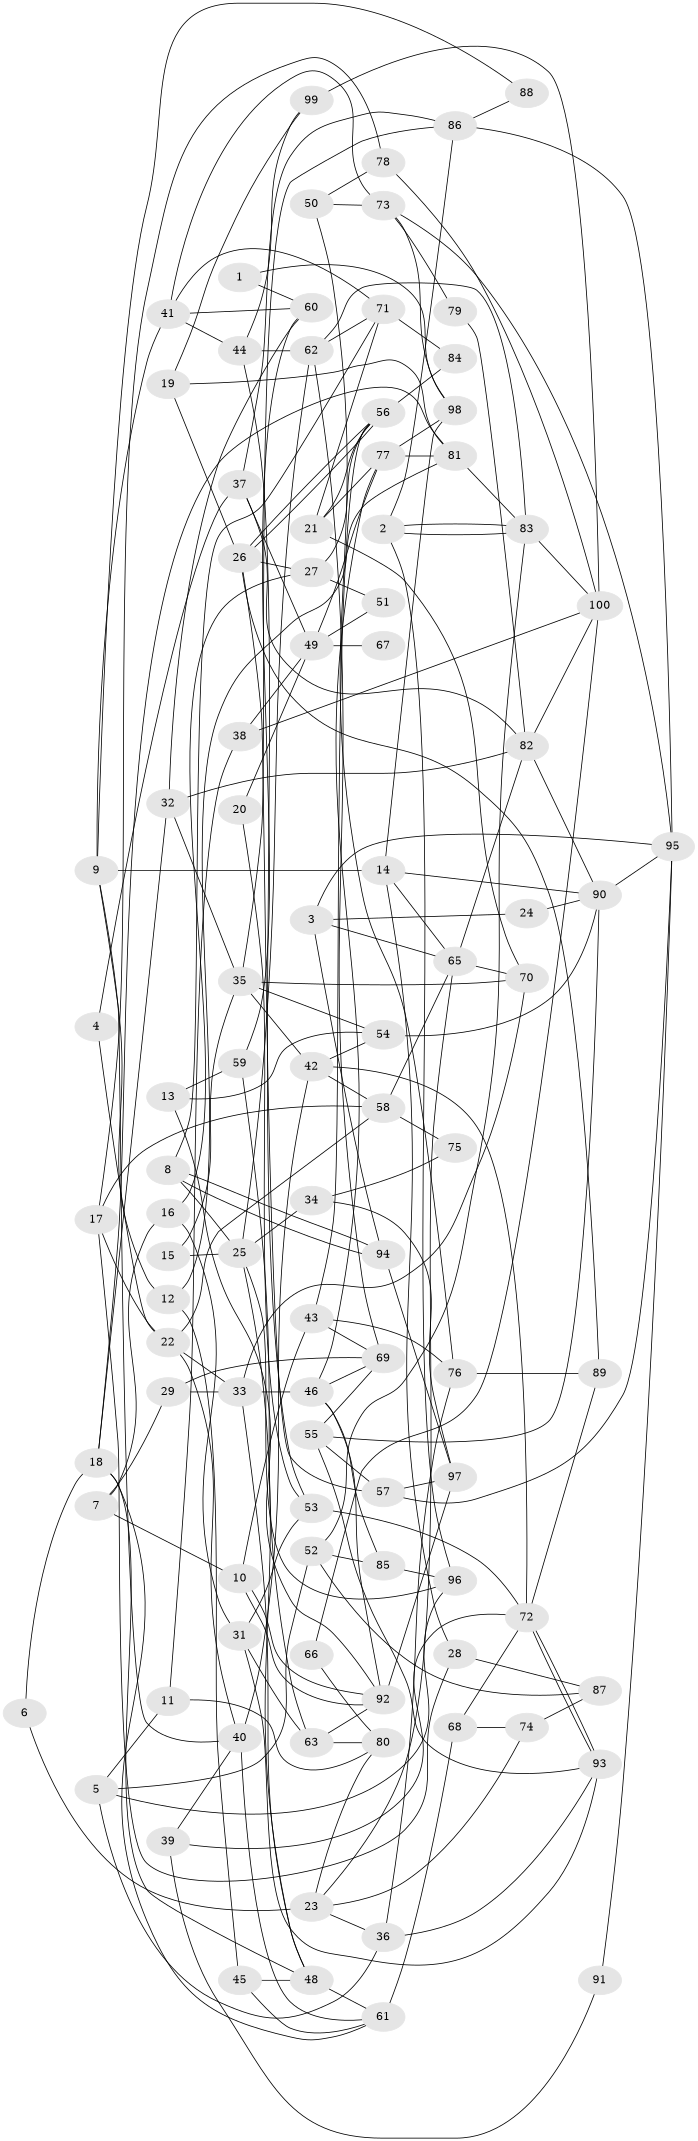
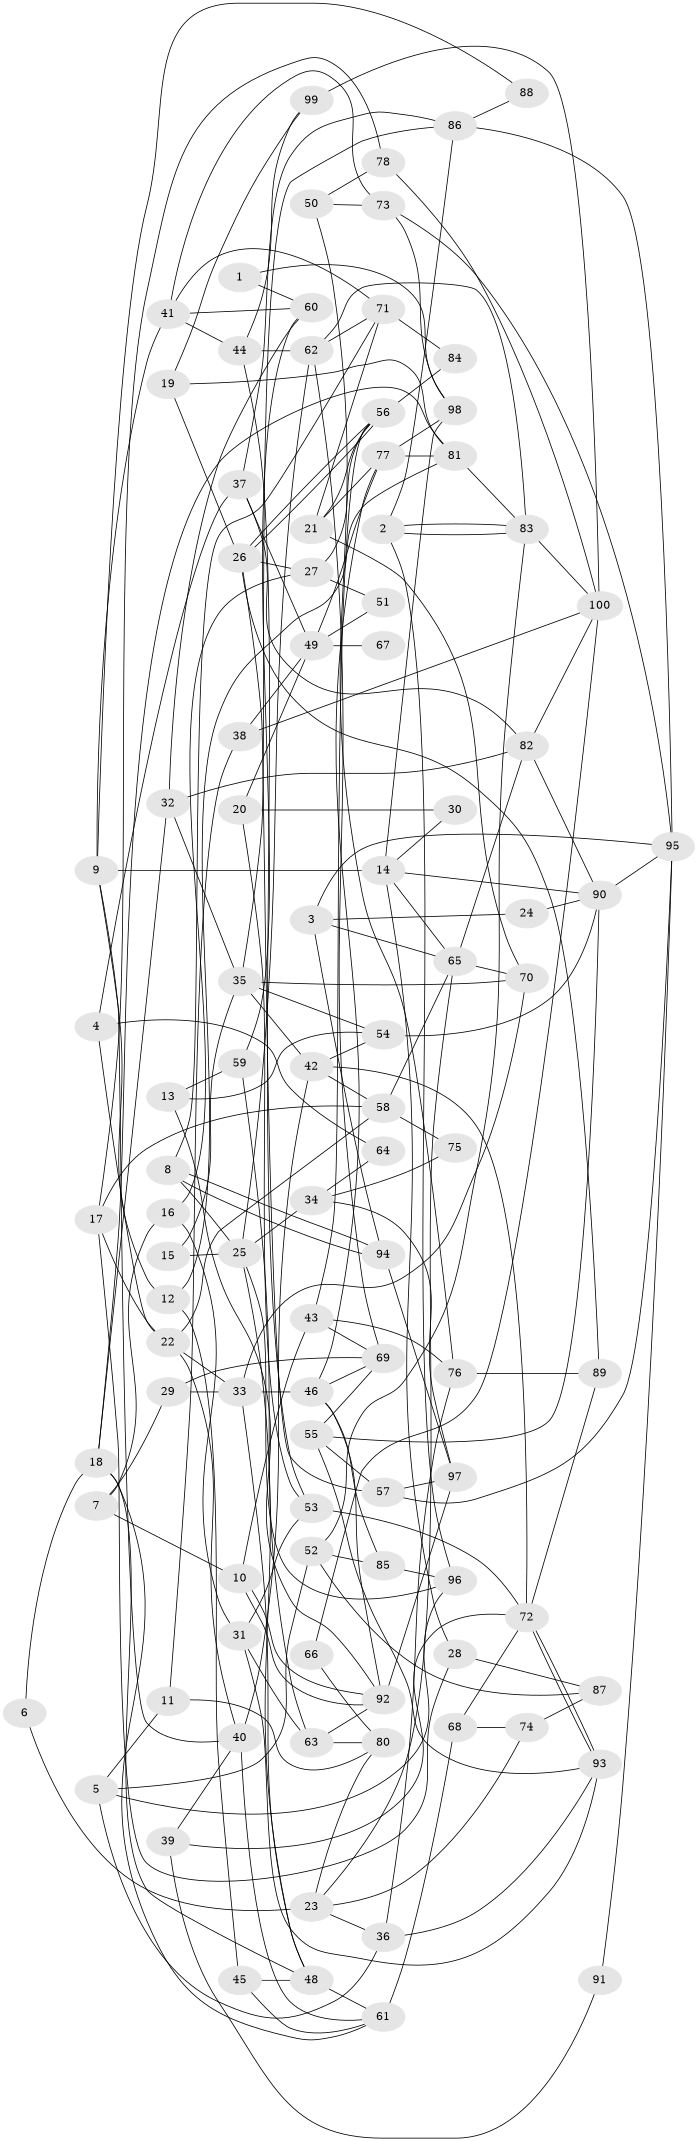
node "79": removed
node "30": added
node "64": added
